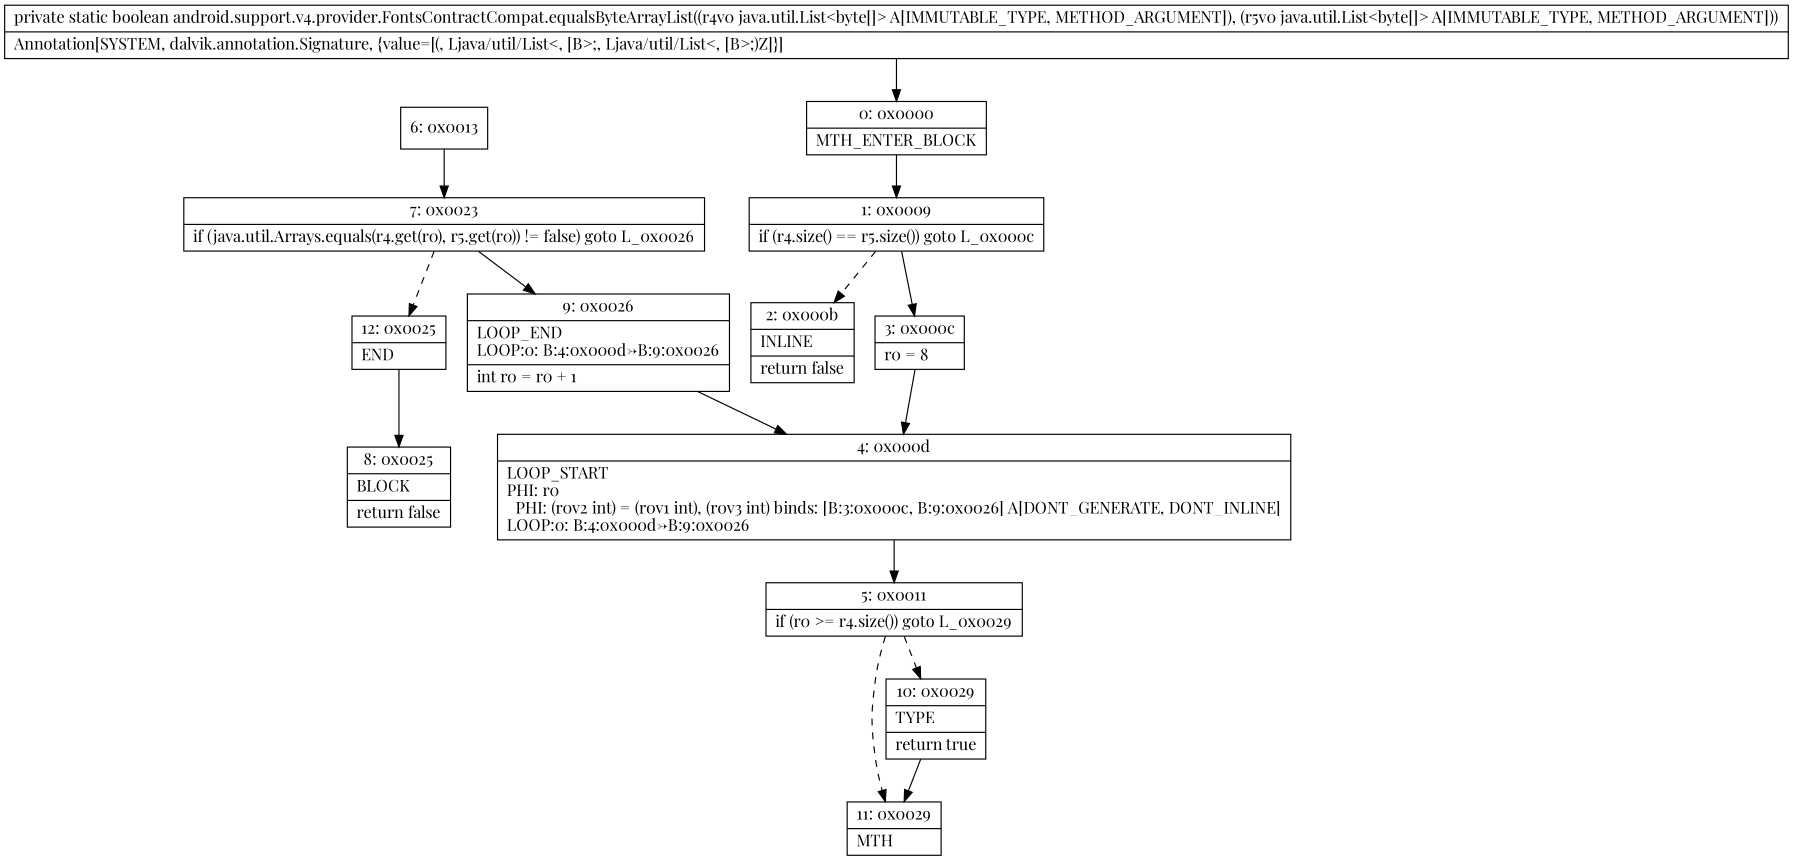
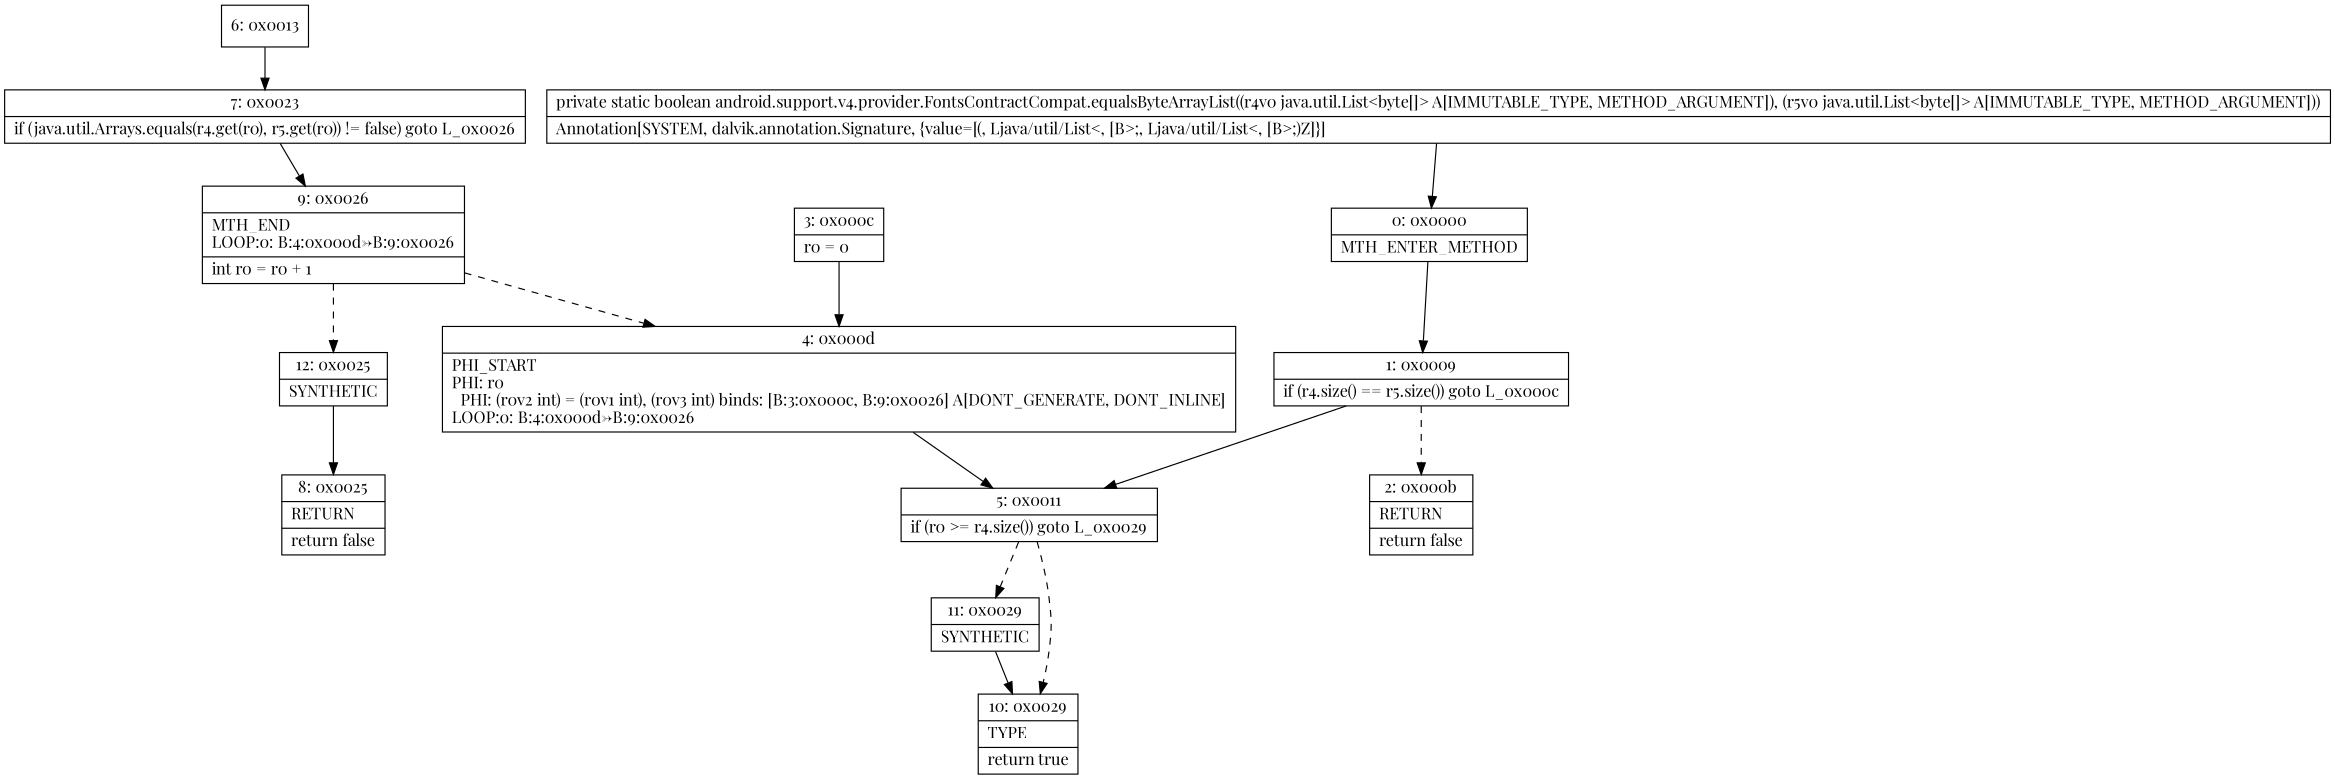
node "0: 0x0000": text "MTH_ENTER_BLOCK" -> "MTH_ENTER_METHOD"
edge "7: 0x0023" -> "12: 0x0025": now "9: 0x0026" -> "12: 0x0025"
edge "1: 0x0009" -> "3: 0x000c": now "1: 0x0009" -> "5: 0x0011"
node "9: 0x0026": text "LOOP_END" -> "MTH_END"
node "2: 0x000b": text "INLINE" -> "RETURN"
node "12: 0x0025": text "END" -> "SYNTHETIC"
node "3: 0x000c": text "r0 = 8" -> "r0 = 0"
edge "9: 0x0026" -> "4: 0x000d": style solid -> dashed
node "4: 0x000d": text "LOOP_START" -> "PHI_START"
node "8: 0x0025": text "BLOCK" -> "RETURN"
edge "10: 0x0029" -> "11: 0x0029": reversed
node "11: 0x0029": text "MTH" -> "SYNTHETIC"
